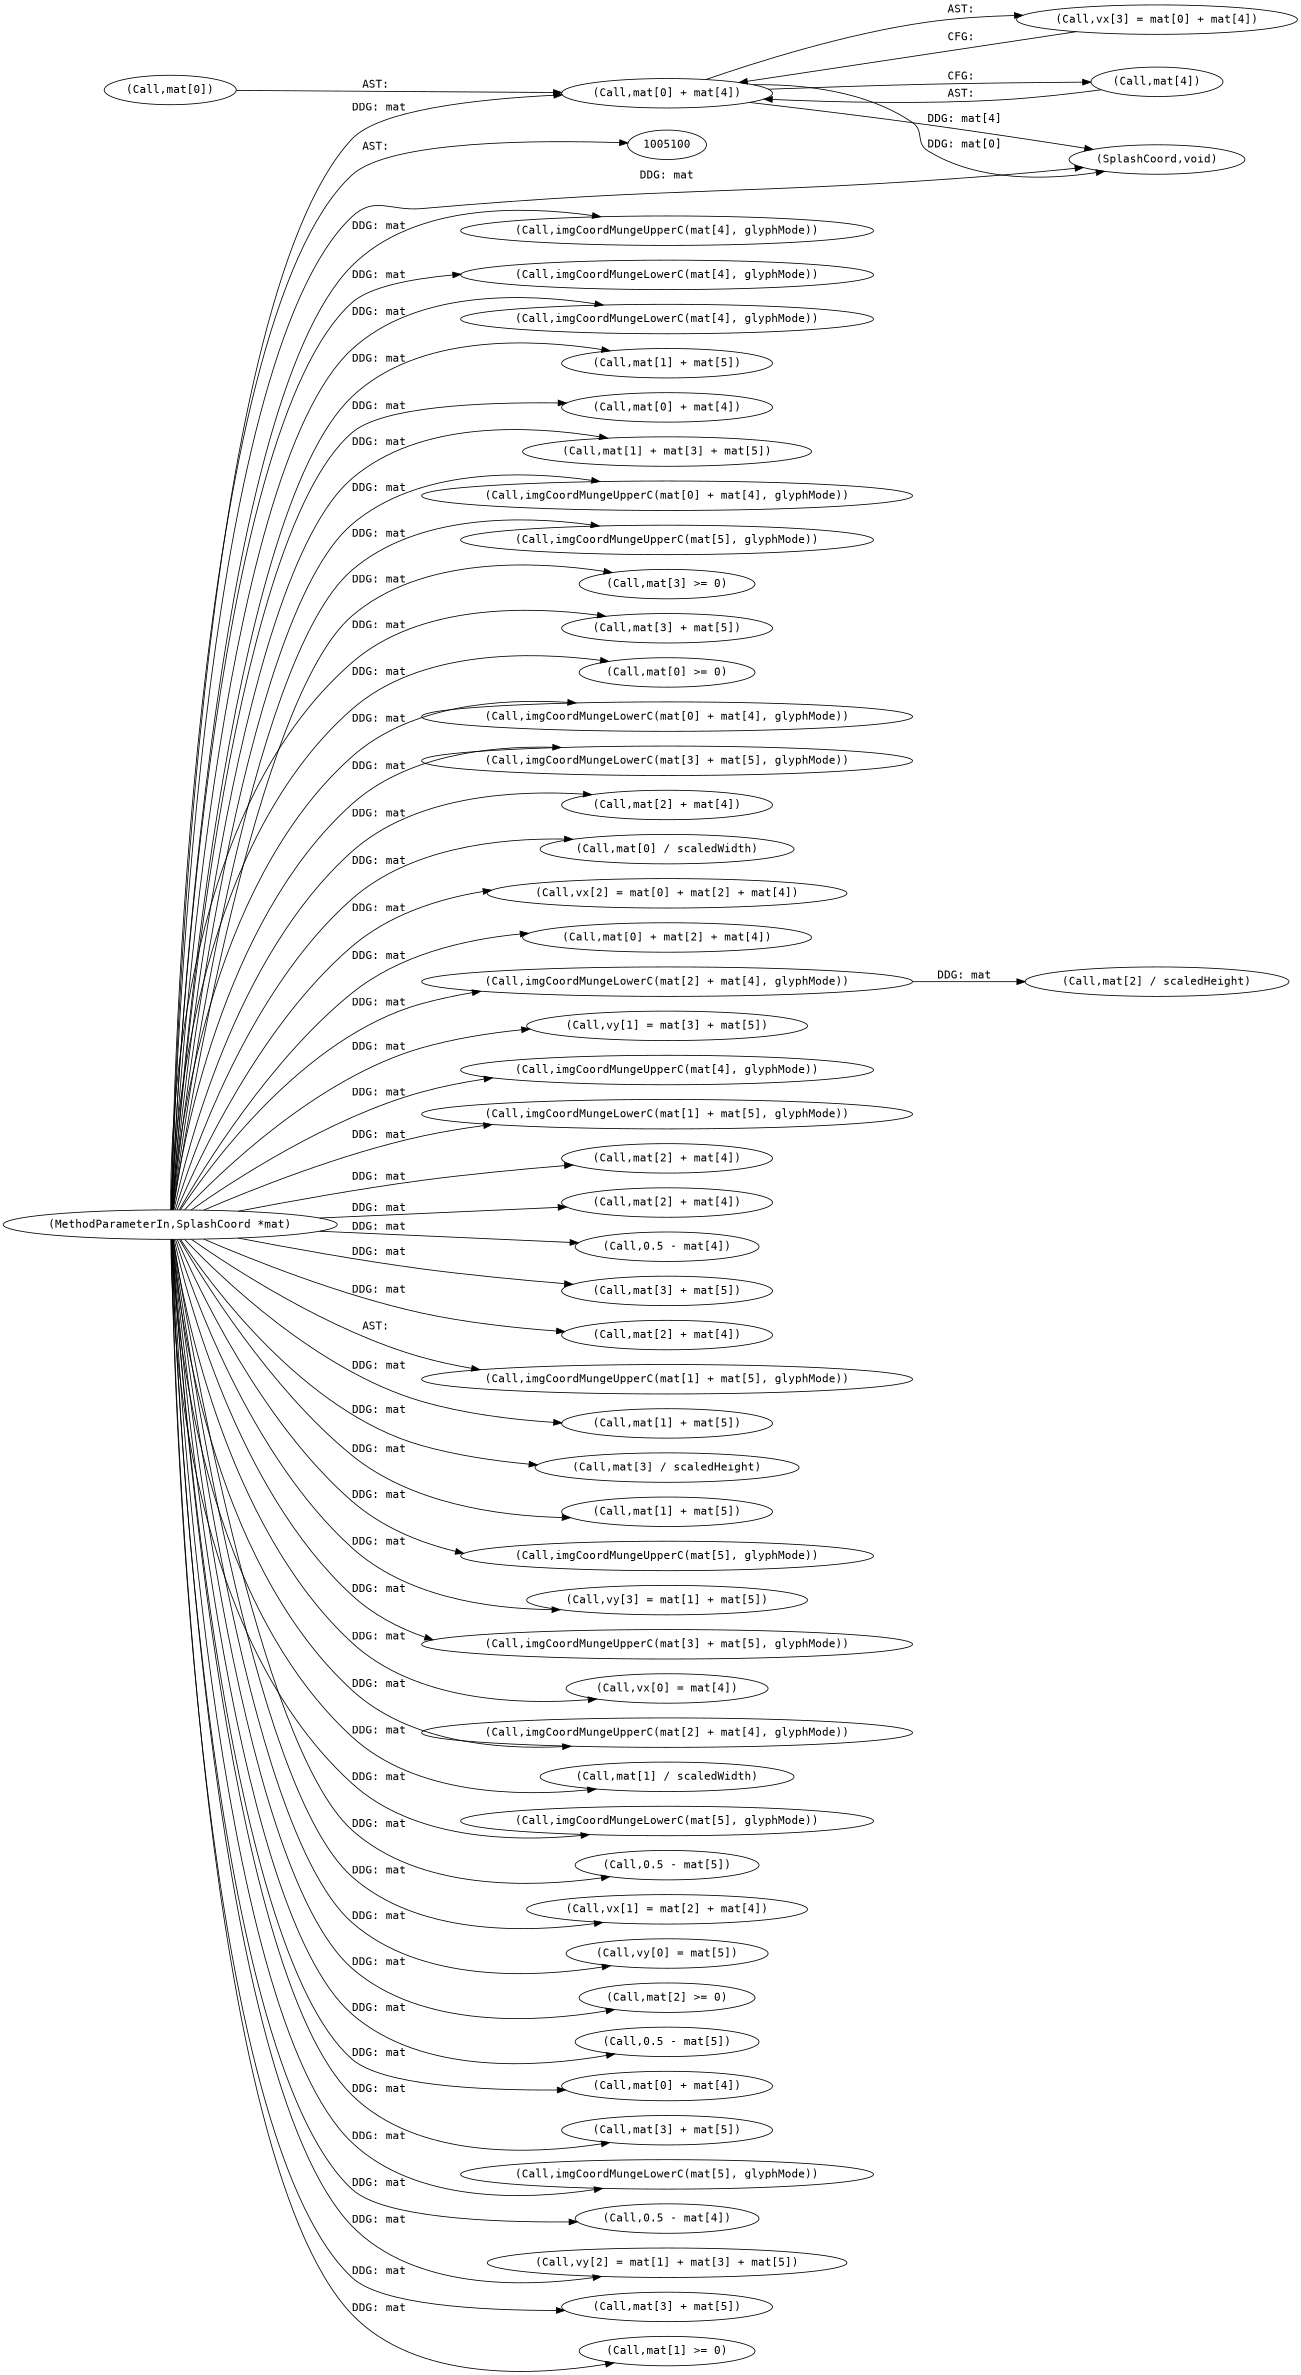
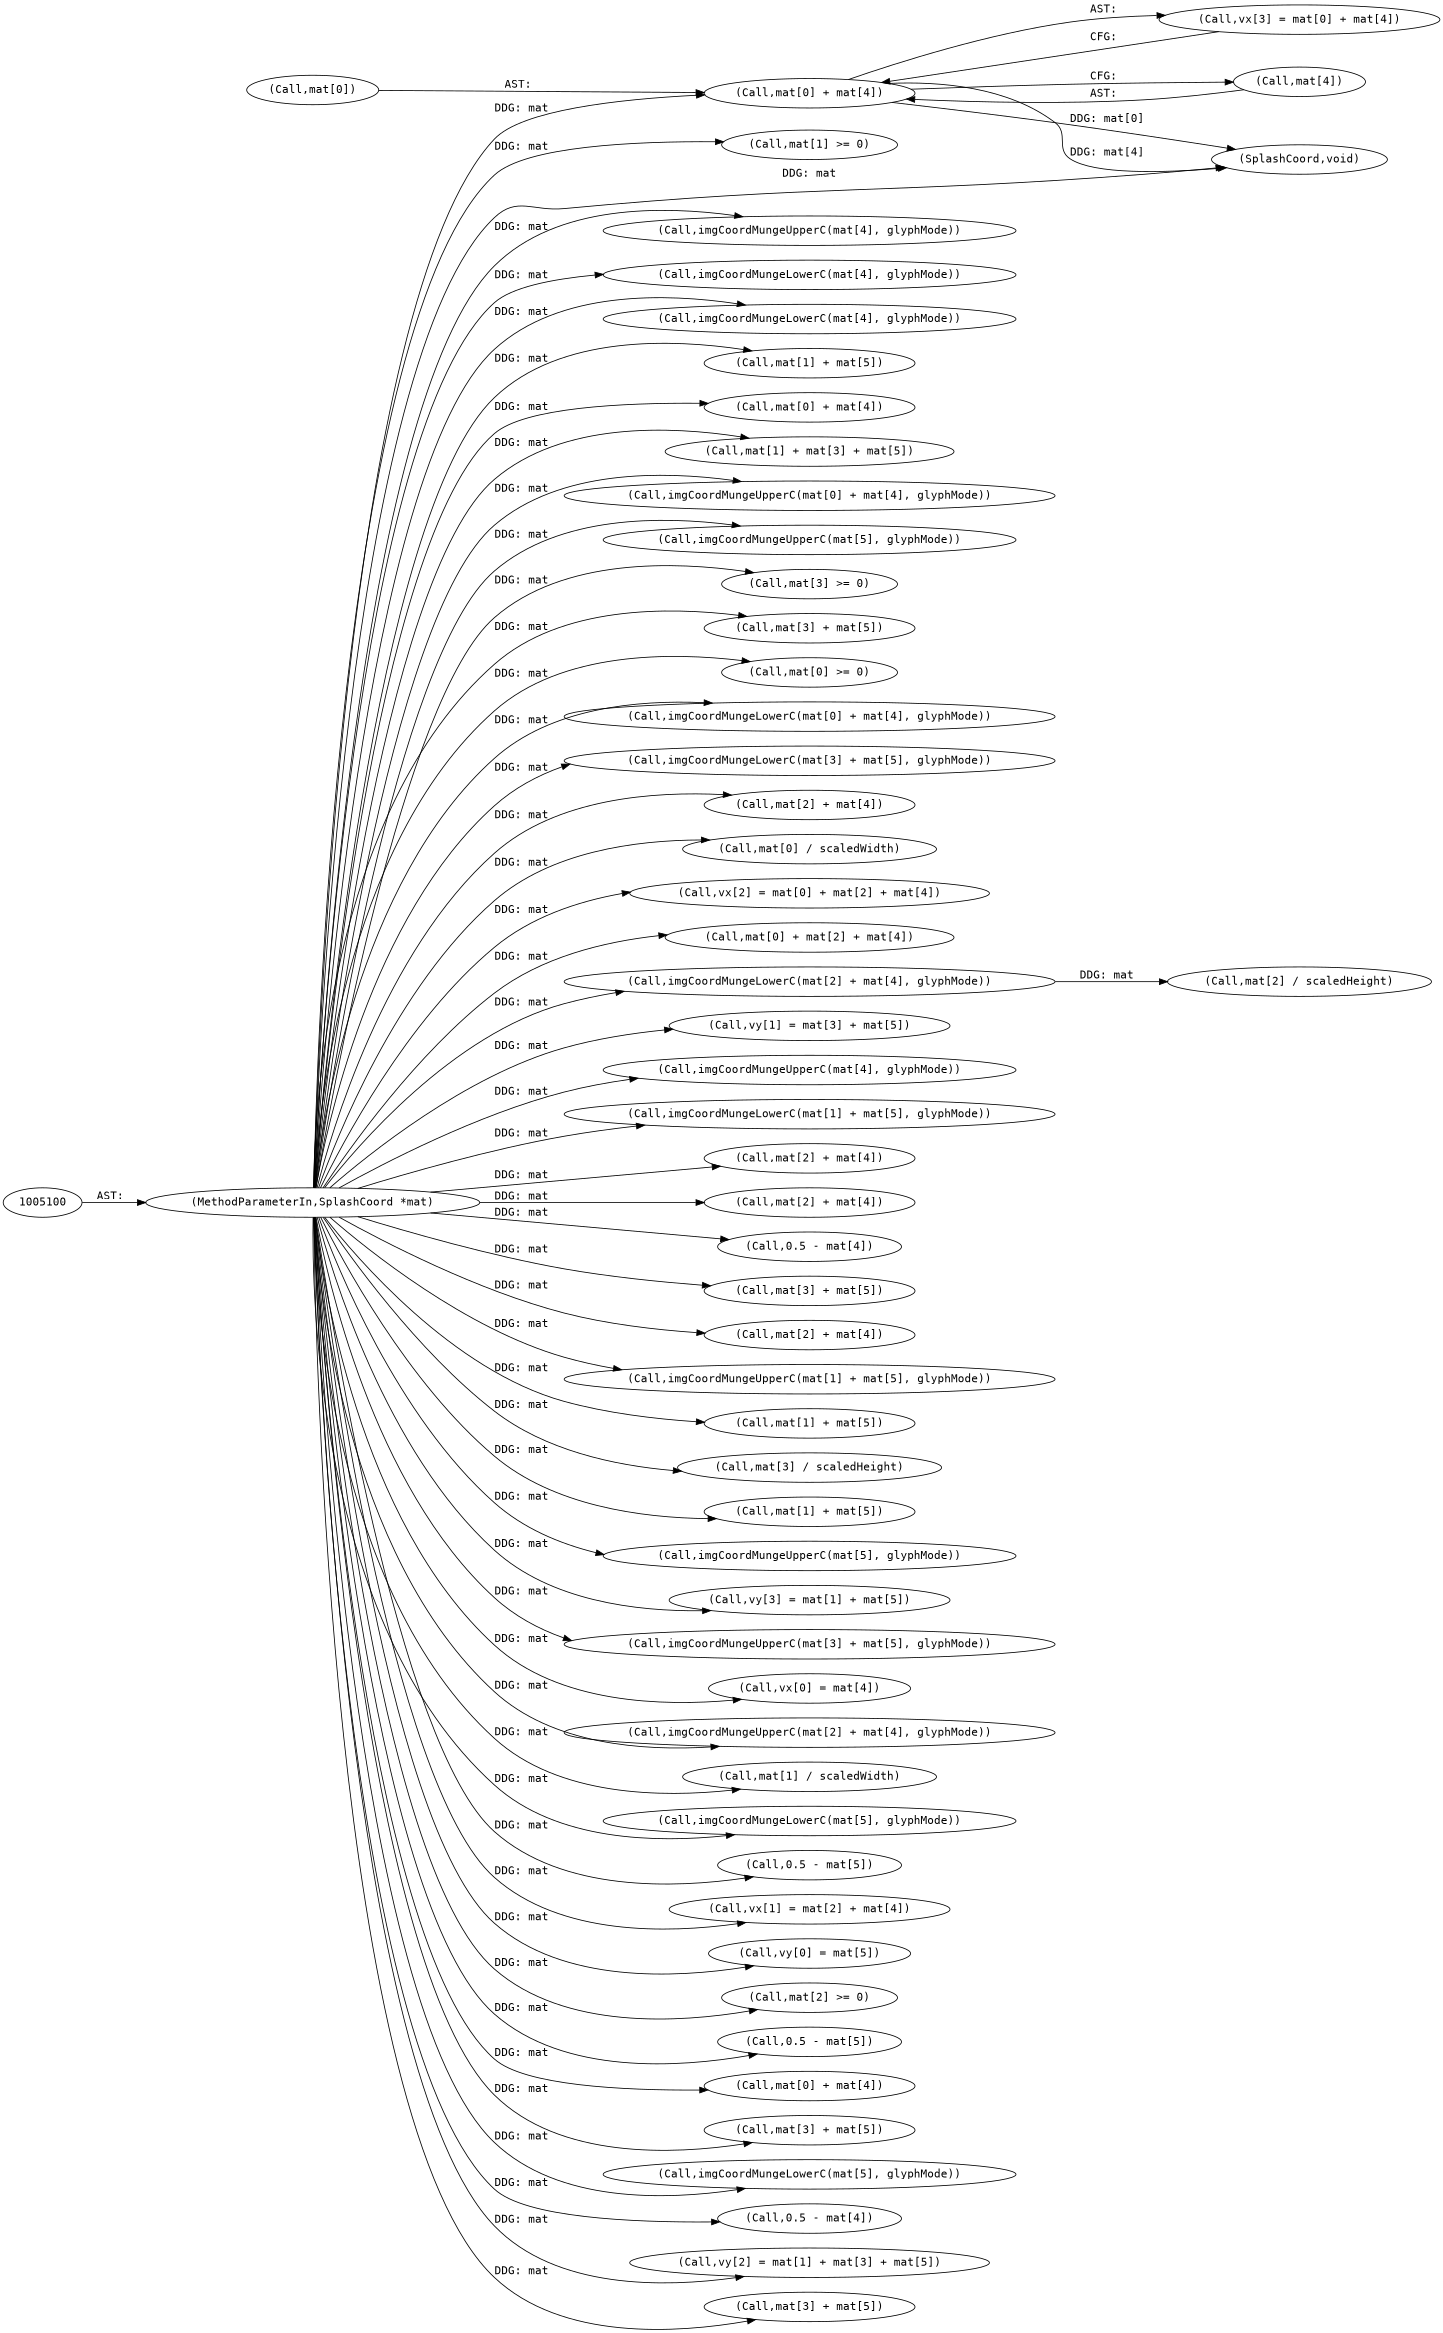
edge "(MethodParameterIn,SplashCoord *mat)" -> "1005100": reversed
edge "(MethodParameterIn,SplashCoord *mat)" -> "(Call,imgCoordMungeUpperC(mat[1] + mat[5], glyphMode))": label "AST: " -> "DDG: mat"
